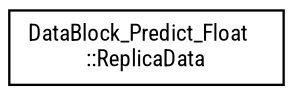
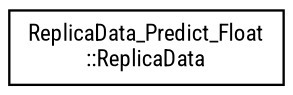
node "DataBlock_Predict_Float ::ReplicaData": label "DataBlock_Predict_Float ::ReplicaData" -> "ReplicaData_Predict_Float ::ReplicaData"
